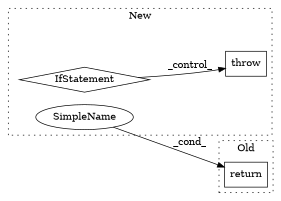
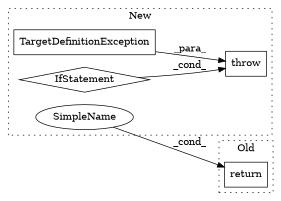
node "TargetDefinitionException": added
edge "IfStatement" -> "throw": label "_control_" -> "_cond_"
